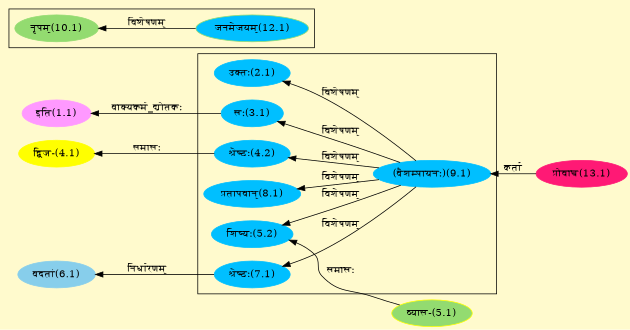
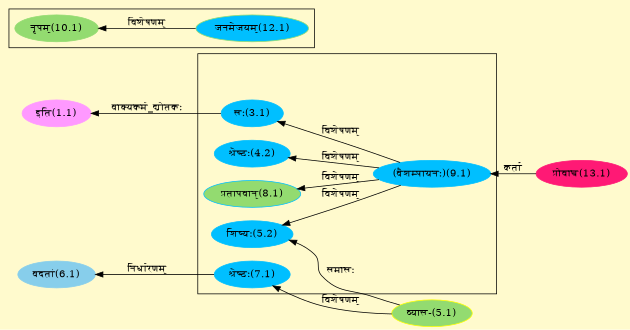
node "उक्तः(2.1)": removed
node "द्विज-(4.1)": removed
node "प्रतापवान्(8.1)": fillcolor #00bfff -> #93db70
edge "(वैशम्पायनः)(9.1)" -> "श्रेष्ठः(7.1)": now "व्यास-(5.1)" -> "श्रेष्ठः(7.1)"
